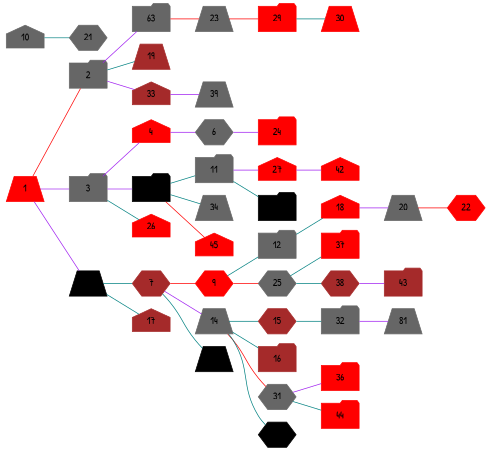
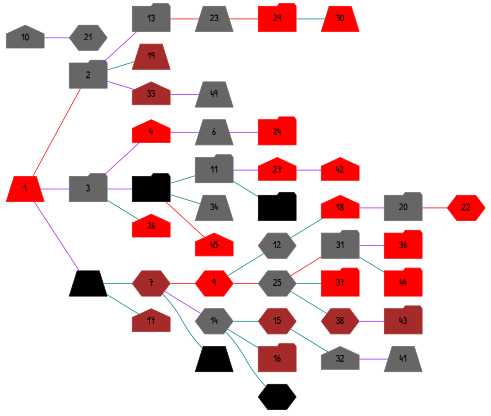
node "63": label "63" -> "13"
edge "10" -- "21": color teal -> purple
node "39": label "39" -> "49"
node "6": shape hexagon -> trapezium
node "20": shape trapezium -> folder
node "12": shape folder -> hexagon
node "14": shape trapezium -> hexagon
node "32": shape folder -> house
node "81": label "81" -> "41"
edge "14" -- "31": now "25" -- "31"
node "31": shape hexagon -> folder
